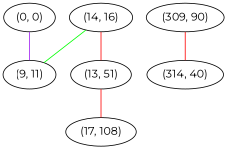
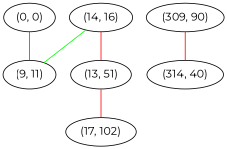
node "(17, 108)": label "(17, 108)" -> "(17, 102)"
